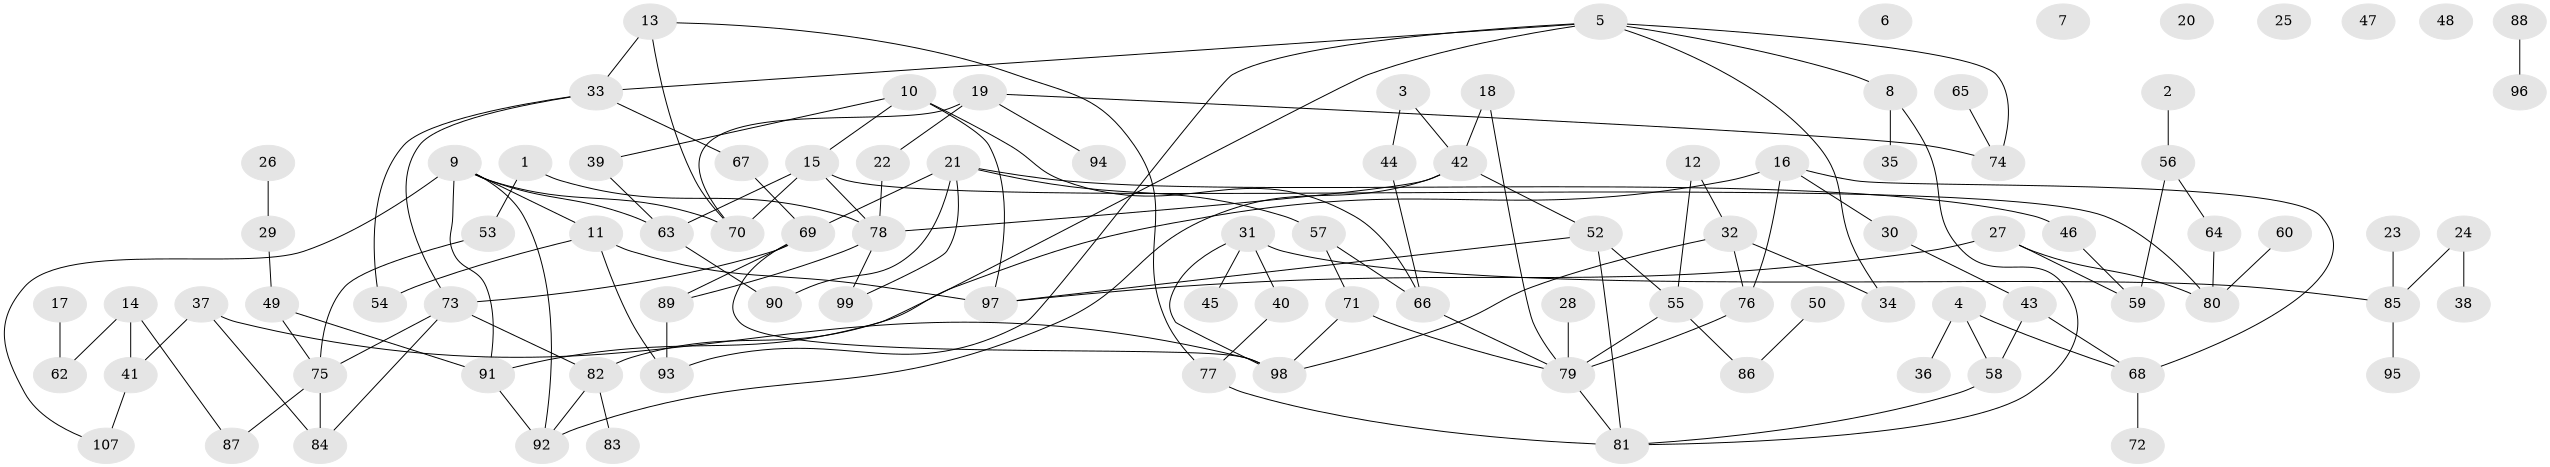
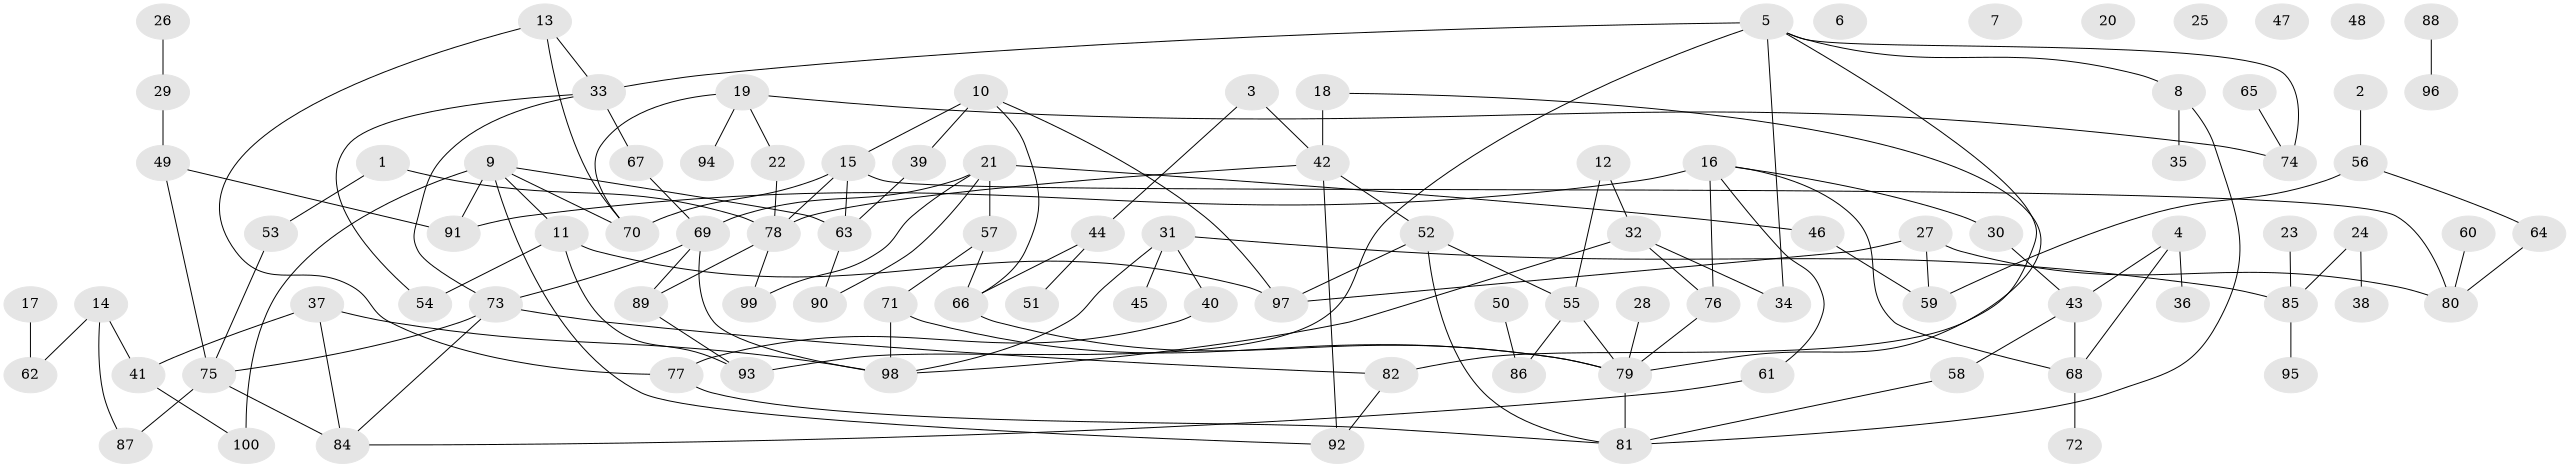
node "51": added
edge "4" -- "58": now "4" -- "43"
node "61": added
edge "91" -- "92": removed
node "107": label "107" -> "100"
node "83": removed
